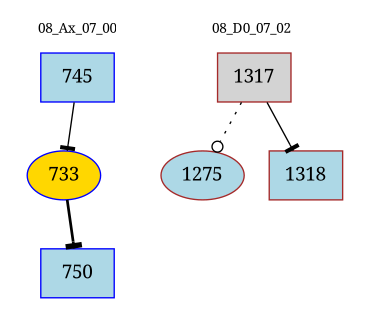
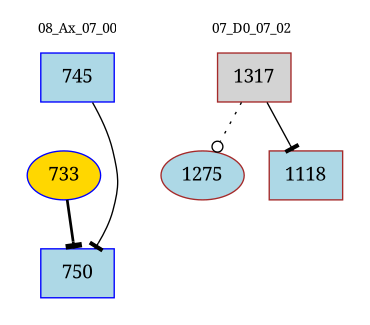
cluster "08_D0_07_02": label "08_D0_07_02" -> "07_D0_07_02"
edge "745" -> "733": now "745" -> "750"
node "1318": label "1318" -> "1118"
